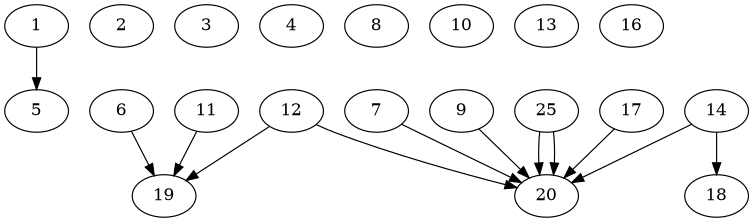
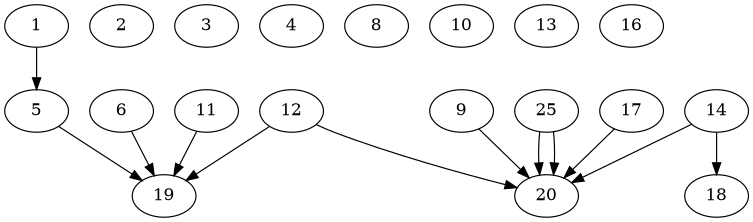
node "7": removed
edge "5" -> "19": added
